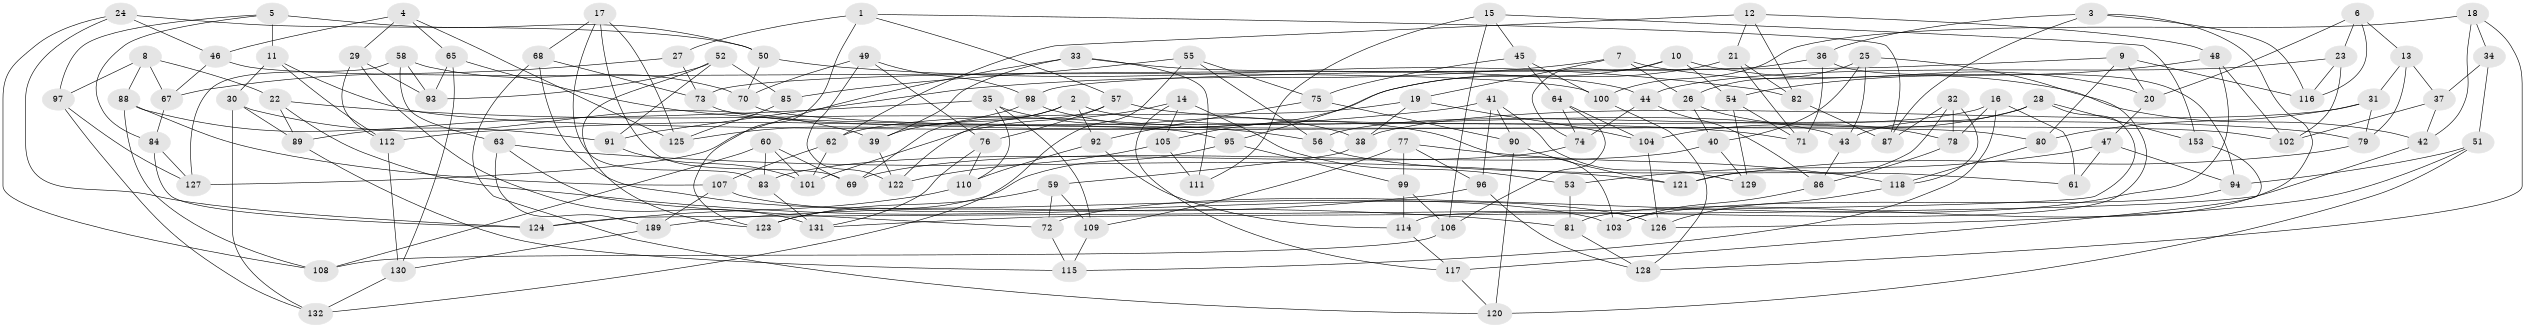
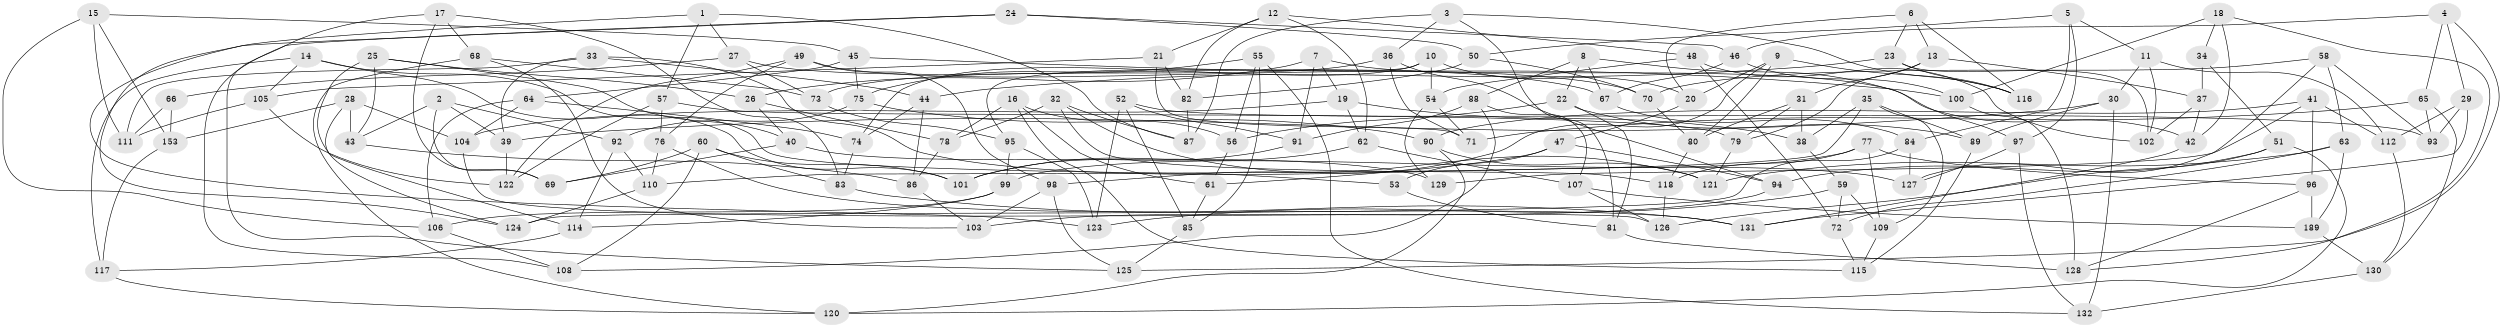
node "66": added
edge "61" -- "85": added
